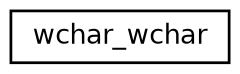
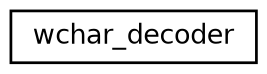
node "wchar_wchar": label "wchar_wchar" -> "wchar_decoder"
